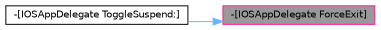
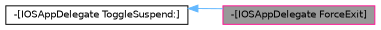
edge "-[IOSAppDelegate ToggleSuspend:]" -> "-[IOSAppDelegate ForceExit]": reversed
